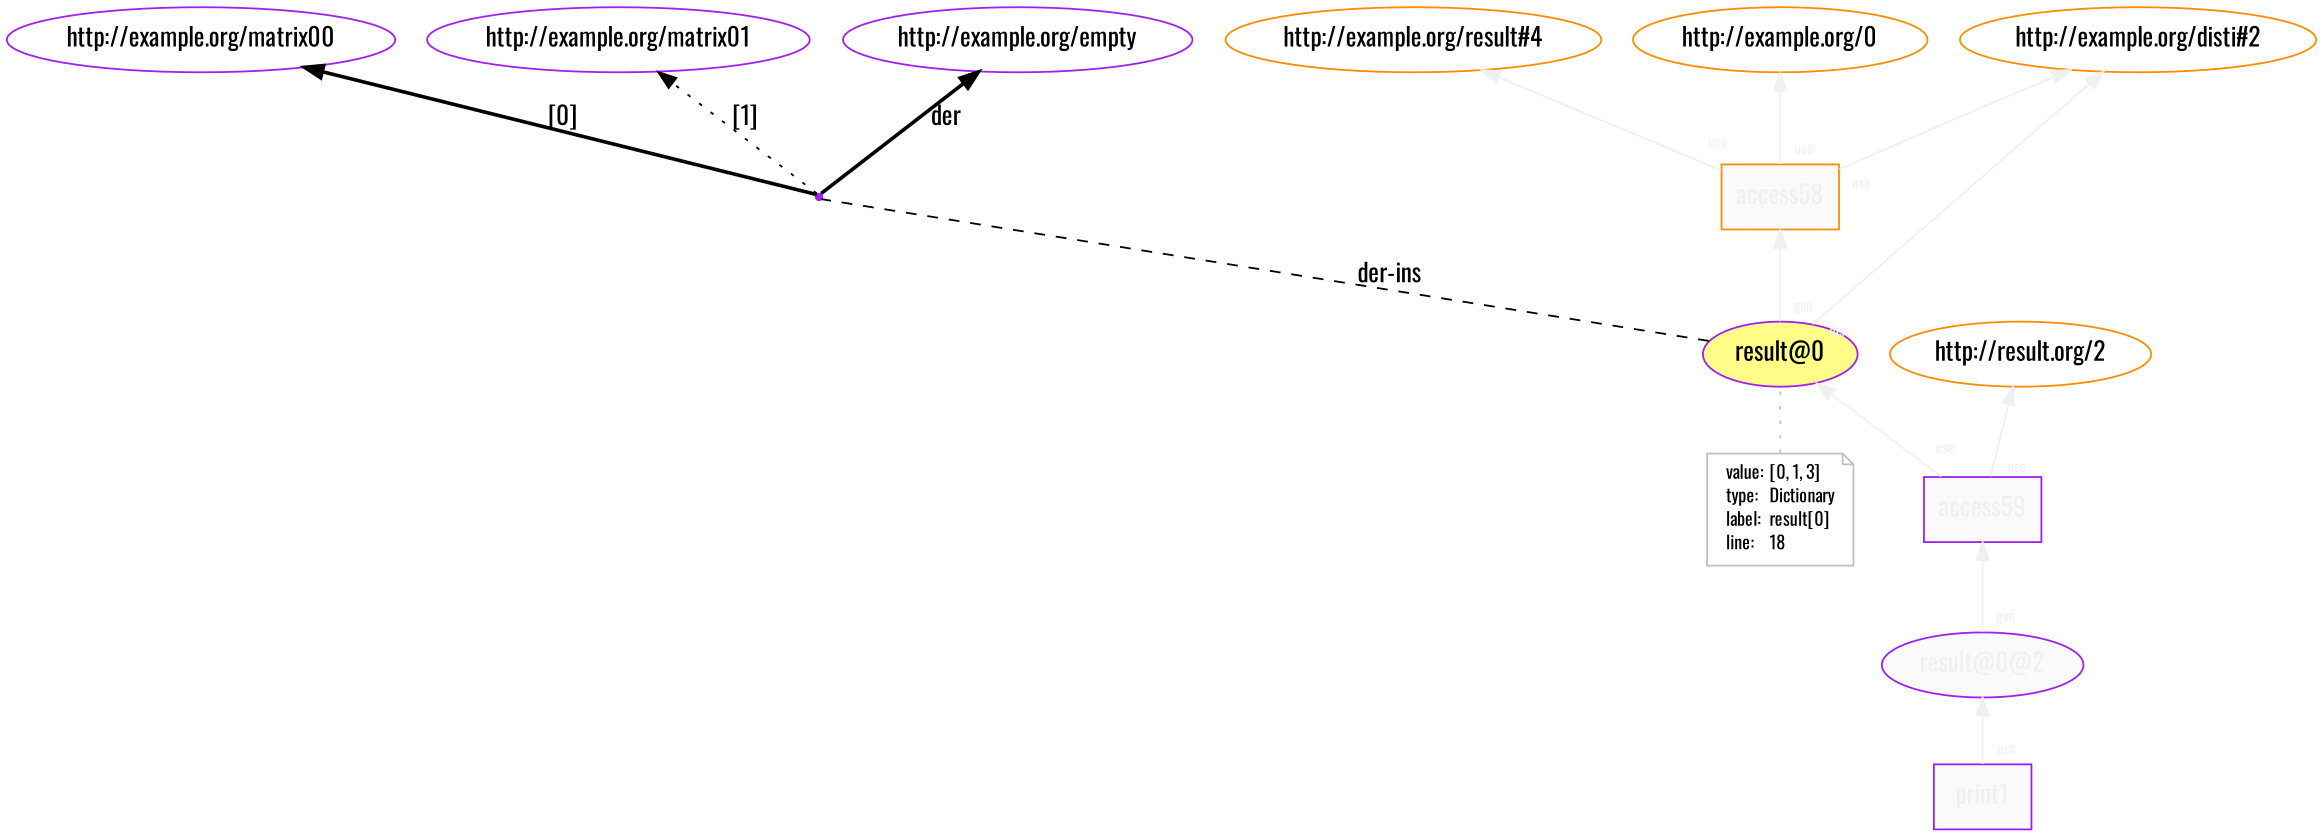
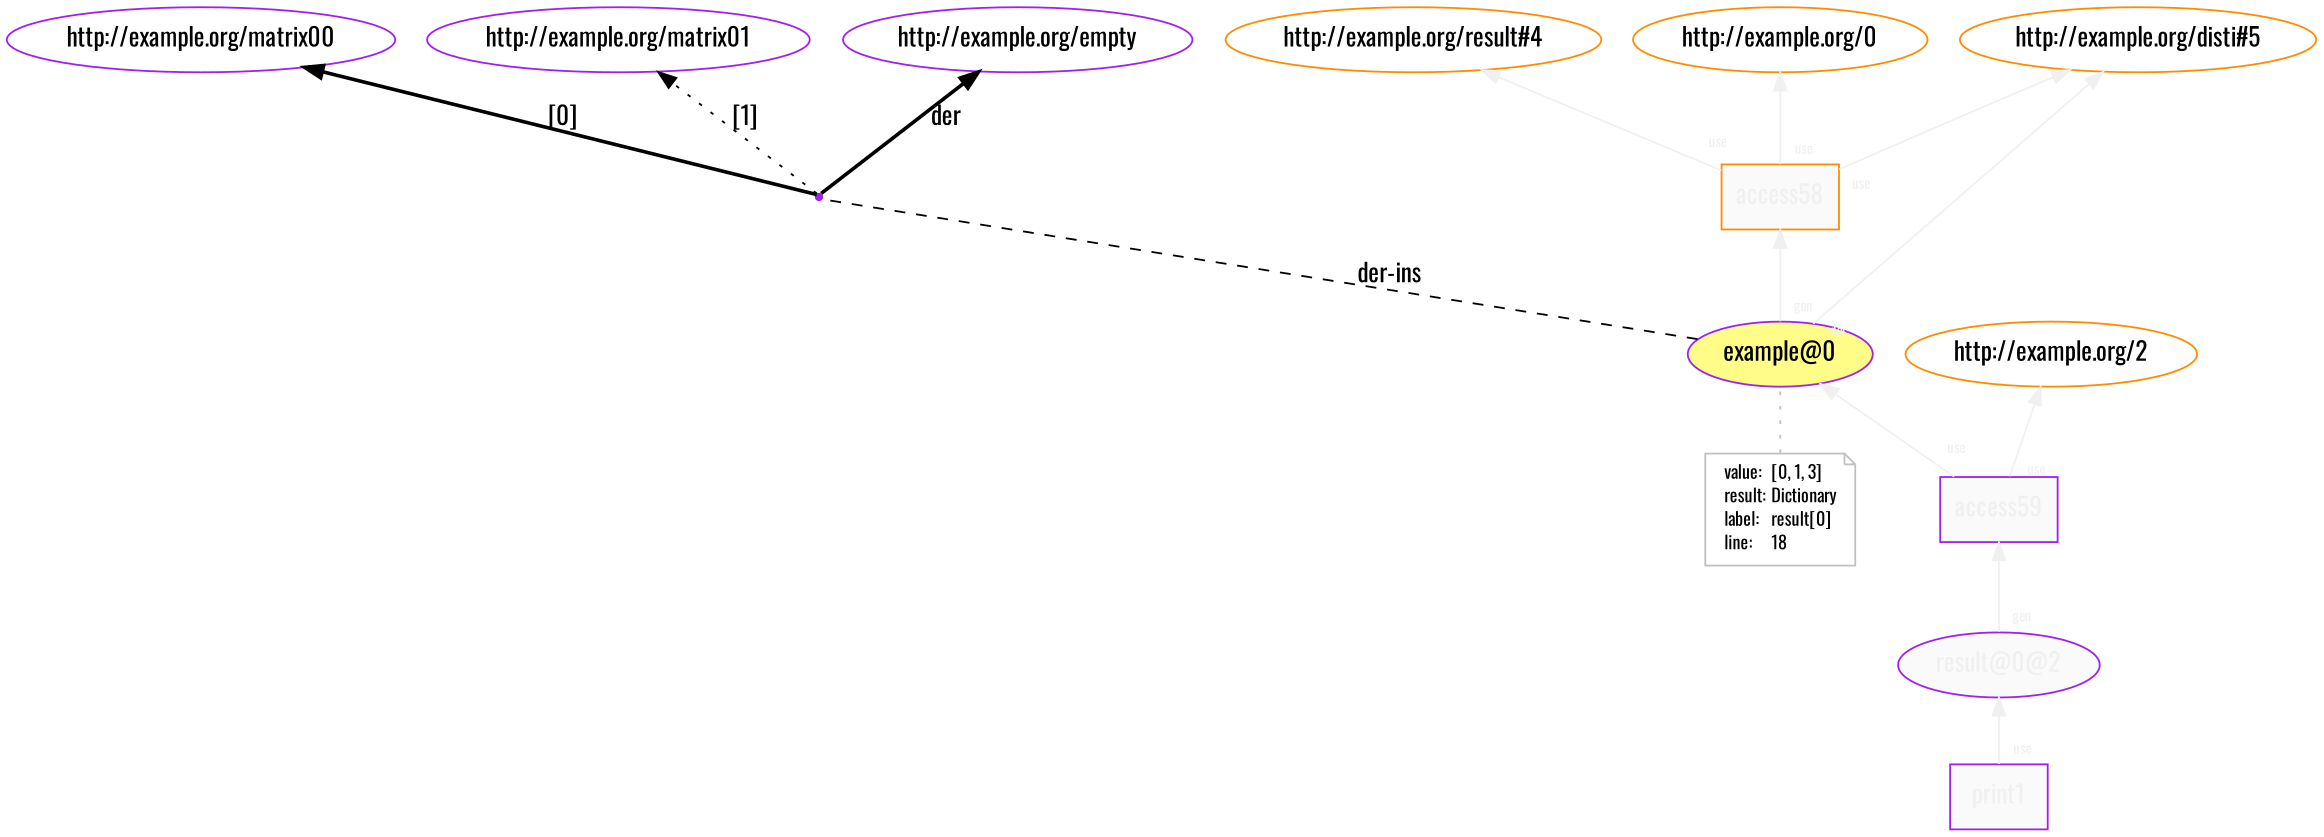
node "http://example.org/disti#2": label "http://example.org/disti#2" -> "http://example.org/disti#5"
node "result@0": label "result@0" -> "example@0"
node "http://result.org/2": label "http://result.org/2" -> "http://example.org/2"
node "value:": text "type:" -> "result:"
